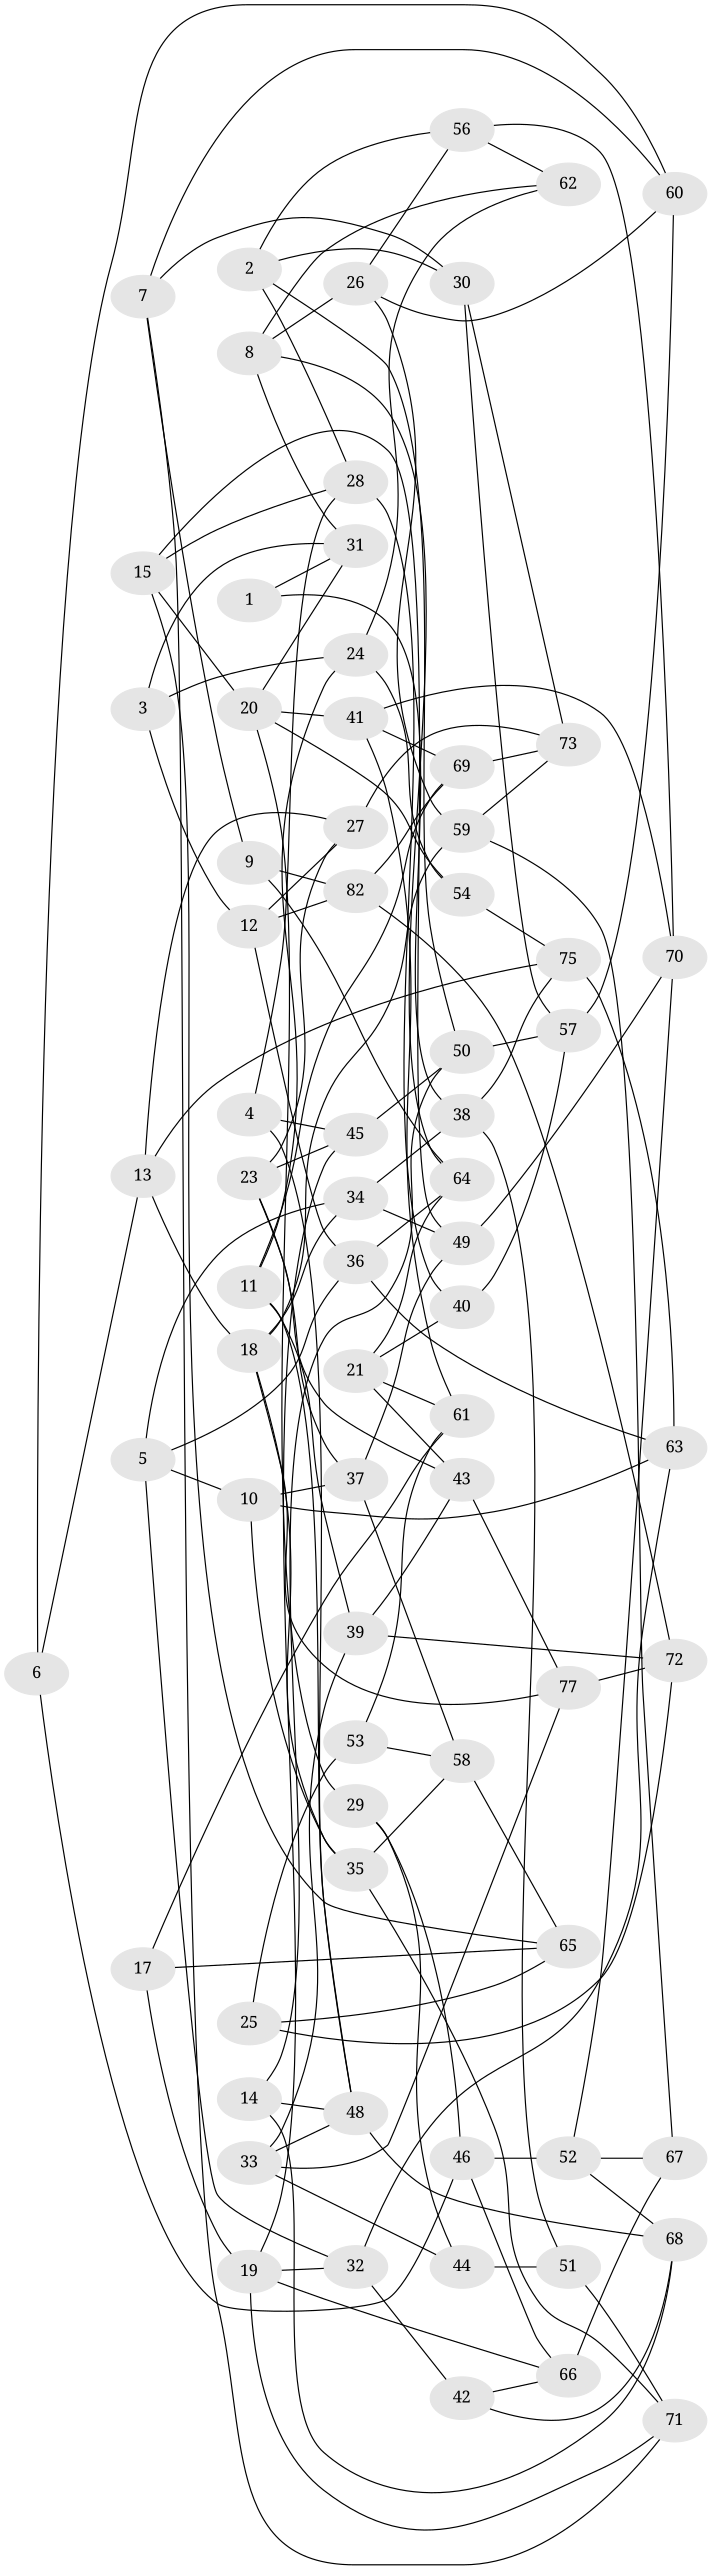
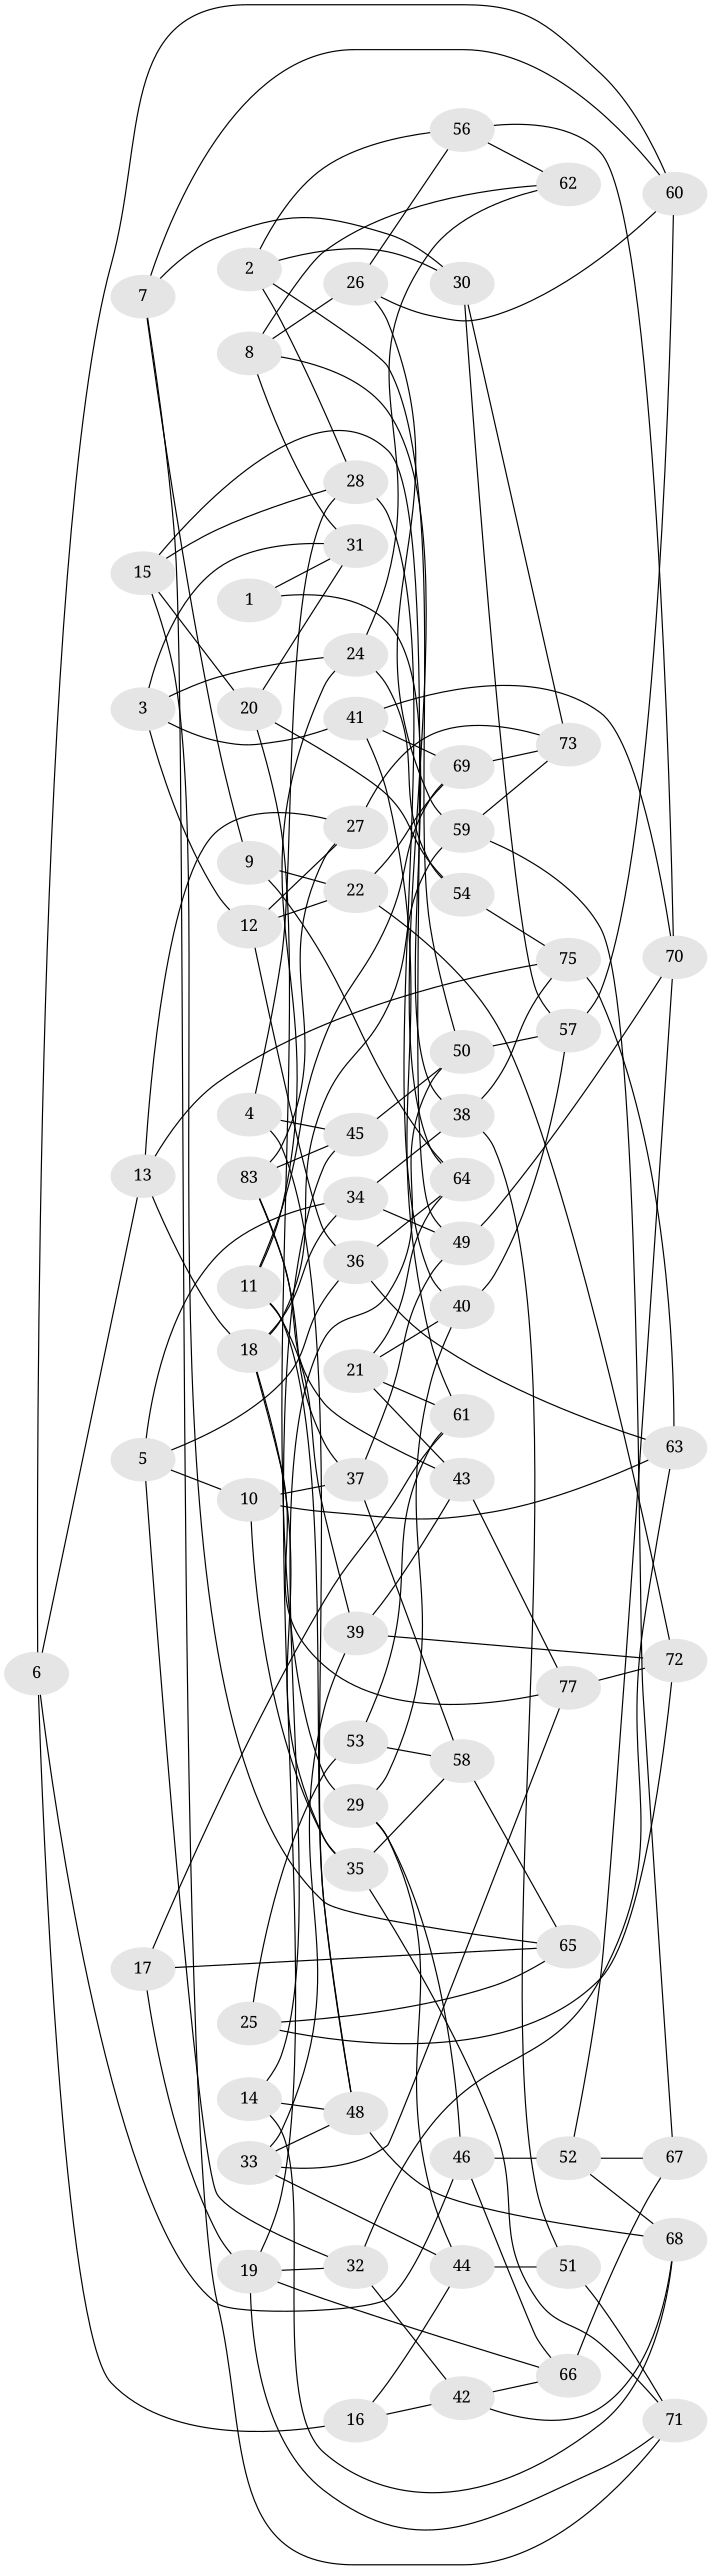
edge "20" -- "41": now "3" -- "41"
node "82": label "82" -> "22"
node "23": label "23" -> "83"
edge "40" -- "29": added
node "16": added
